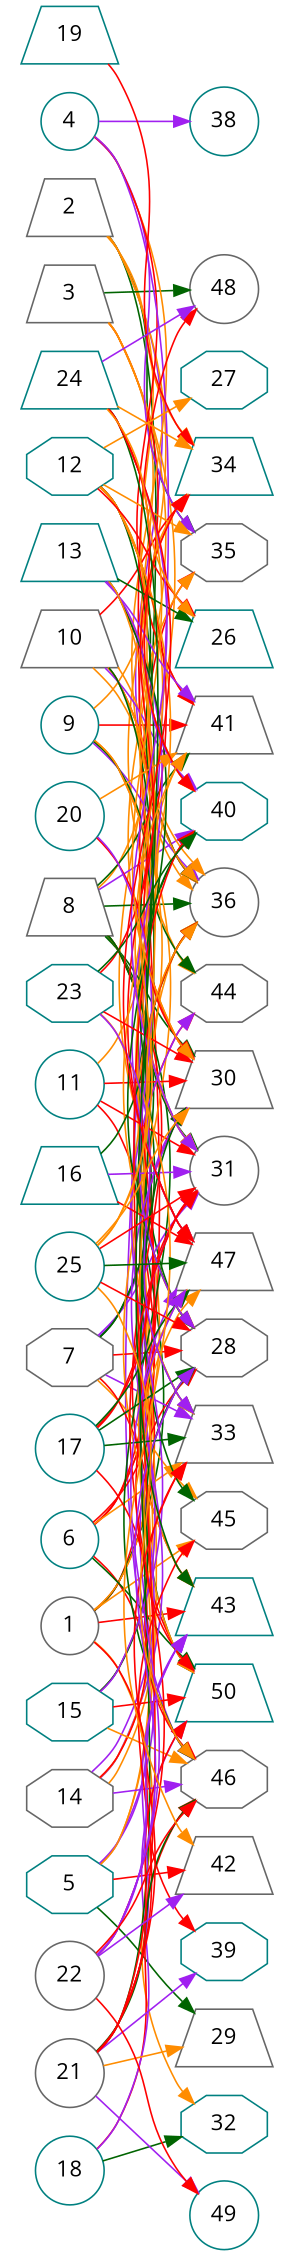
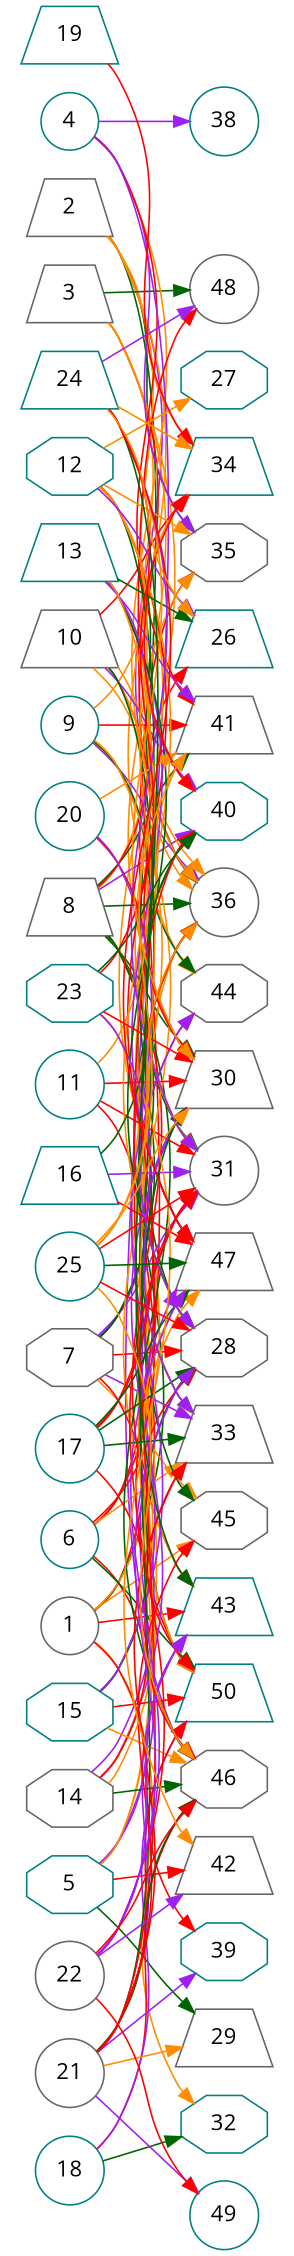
edge "12" -> "26": color red -> purple
edge "8" -> "26": added
edge "14" -> "46": color purple -> darkgreen
